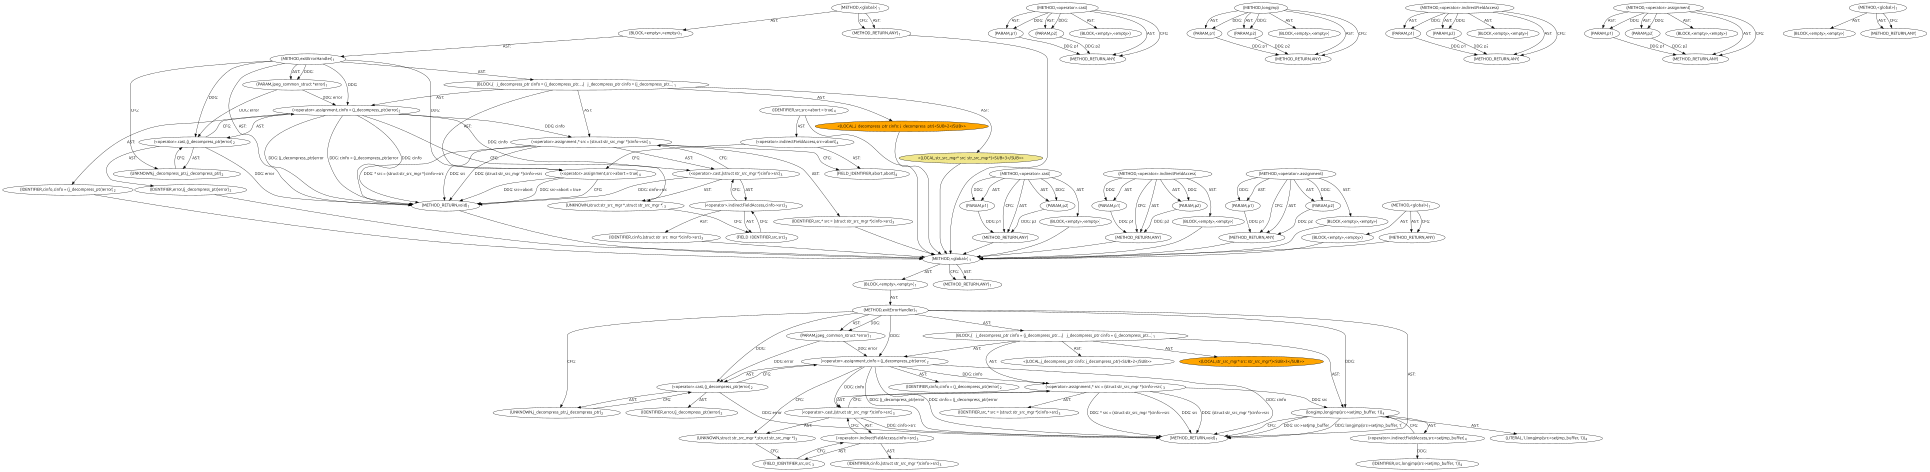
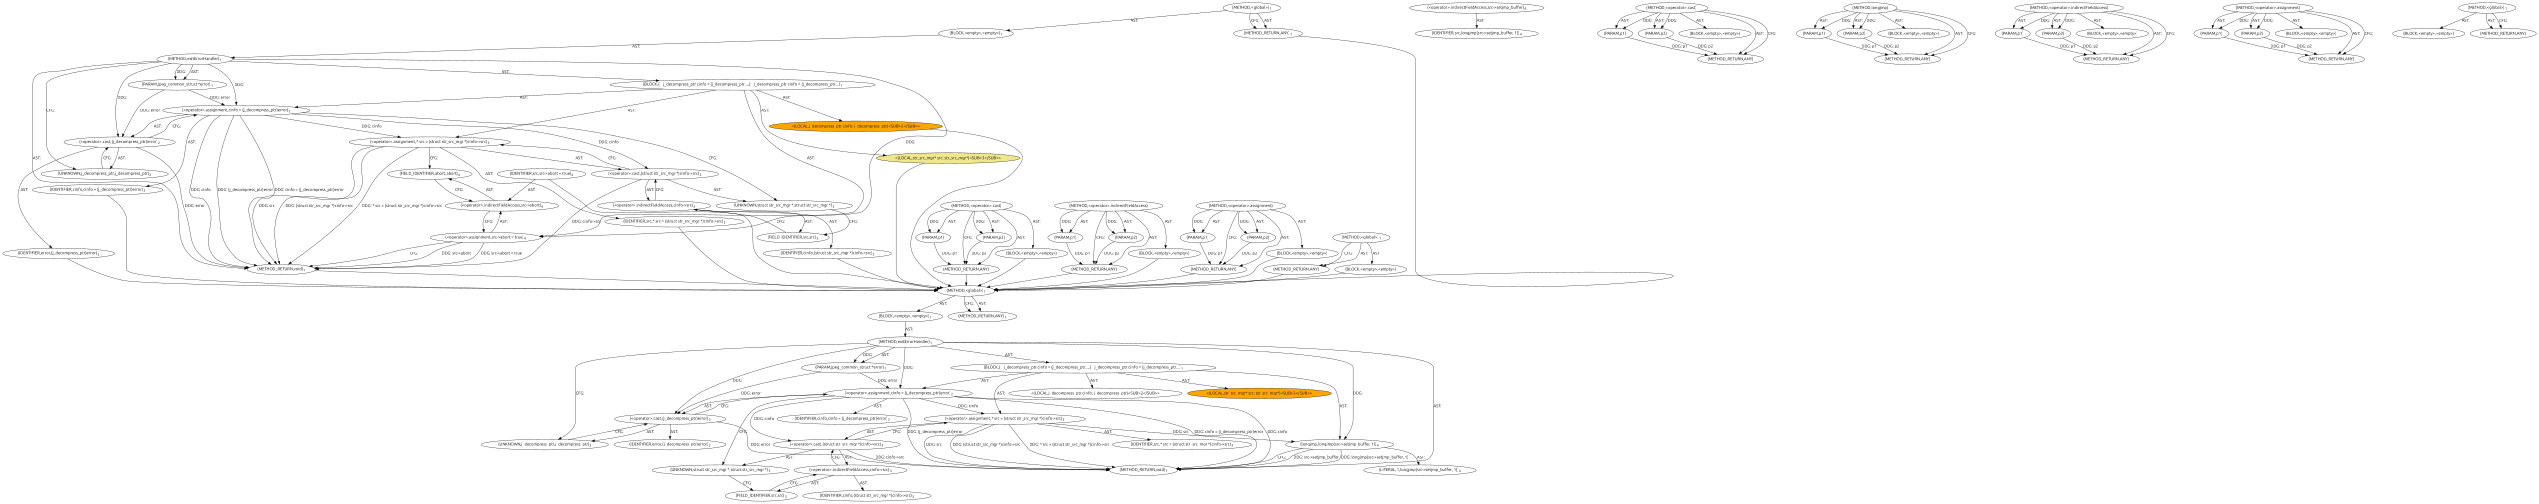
edge "(FIELD_IDENTIFIER,abort,abort)" -> "(<operator>.indirectFieldAccess,src->abort)": added, label "CFG:"
edge "(<operator>.assignment,src->abort = true)" -> "(<operator>.indirectFieldAccess,src->abort)": added, label "AST:"
edge "(longjmp,longjmp(src->setjmp_buffer, 1))" -> "(<operator>.indirectFieldAccess,src->setjmp_buffer)": removed, label "AST:"
edge "(<operator>.indirectFieldAccess,src->setjmp_buffer)" -> "(longjmp,longjmp(src->setjmp_buffer, 1))": removed, label "CFG:"
edge "(<operator>.indirectFieldAccess,src->setjmp_buffer)" -> "(IDENTIFIER,src,longjmp(src->setjmp_buffer, 1))": label "DDG: " -> "AST: "
